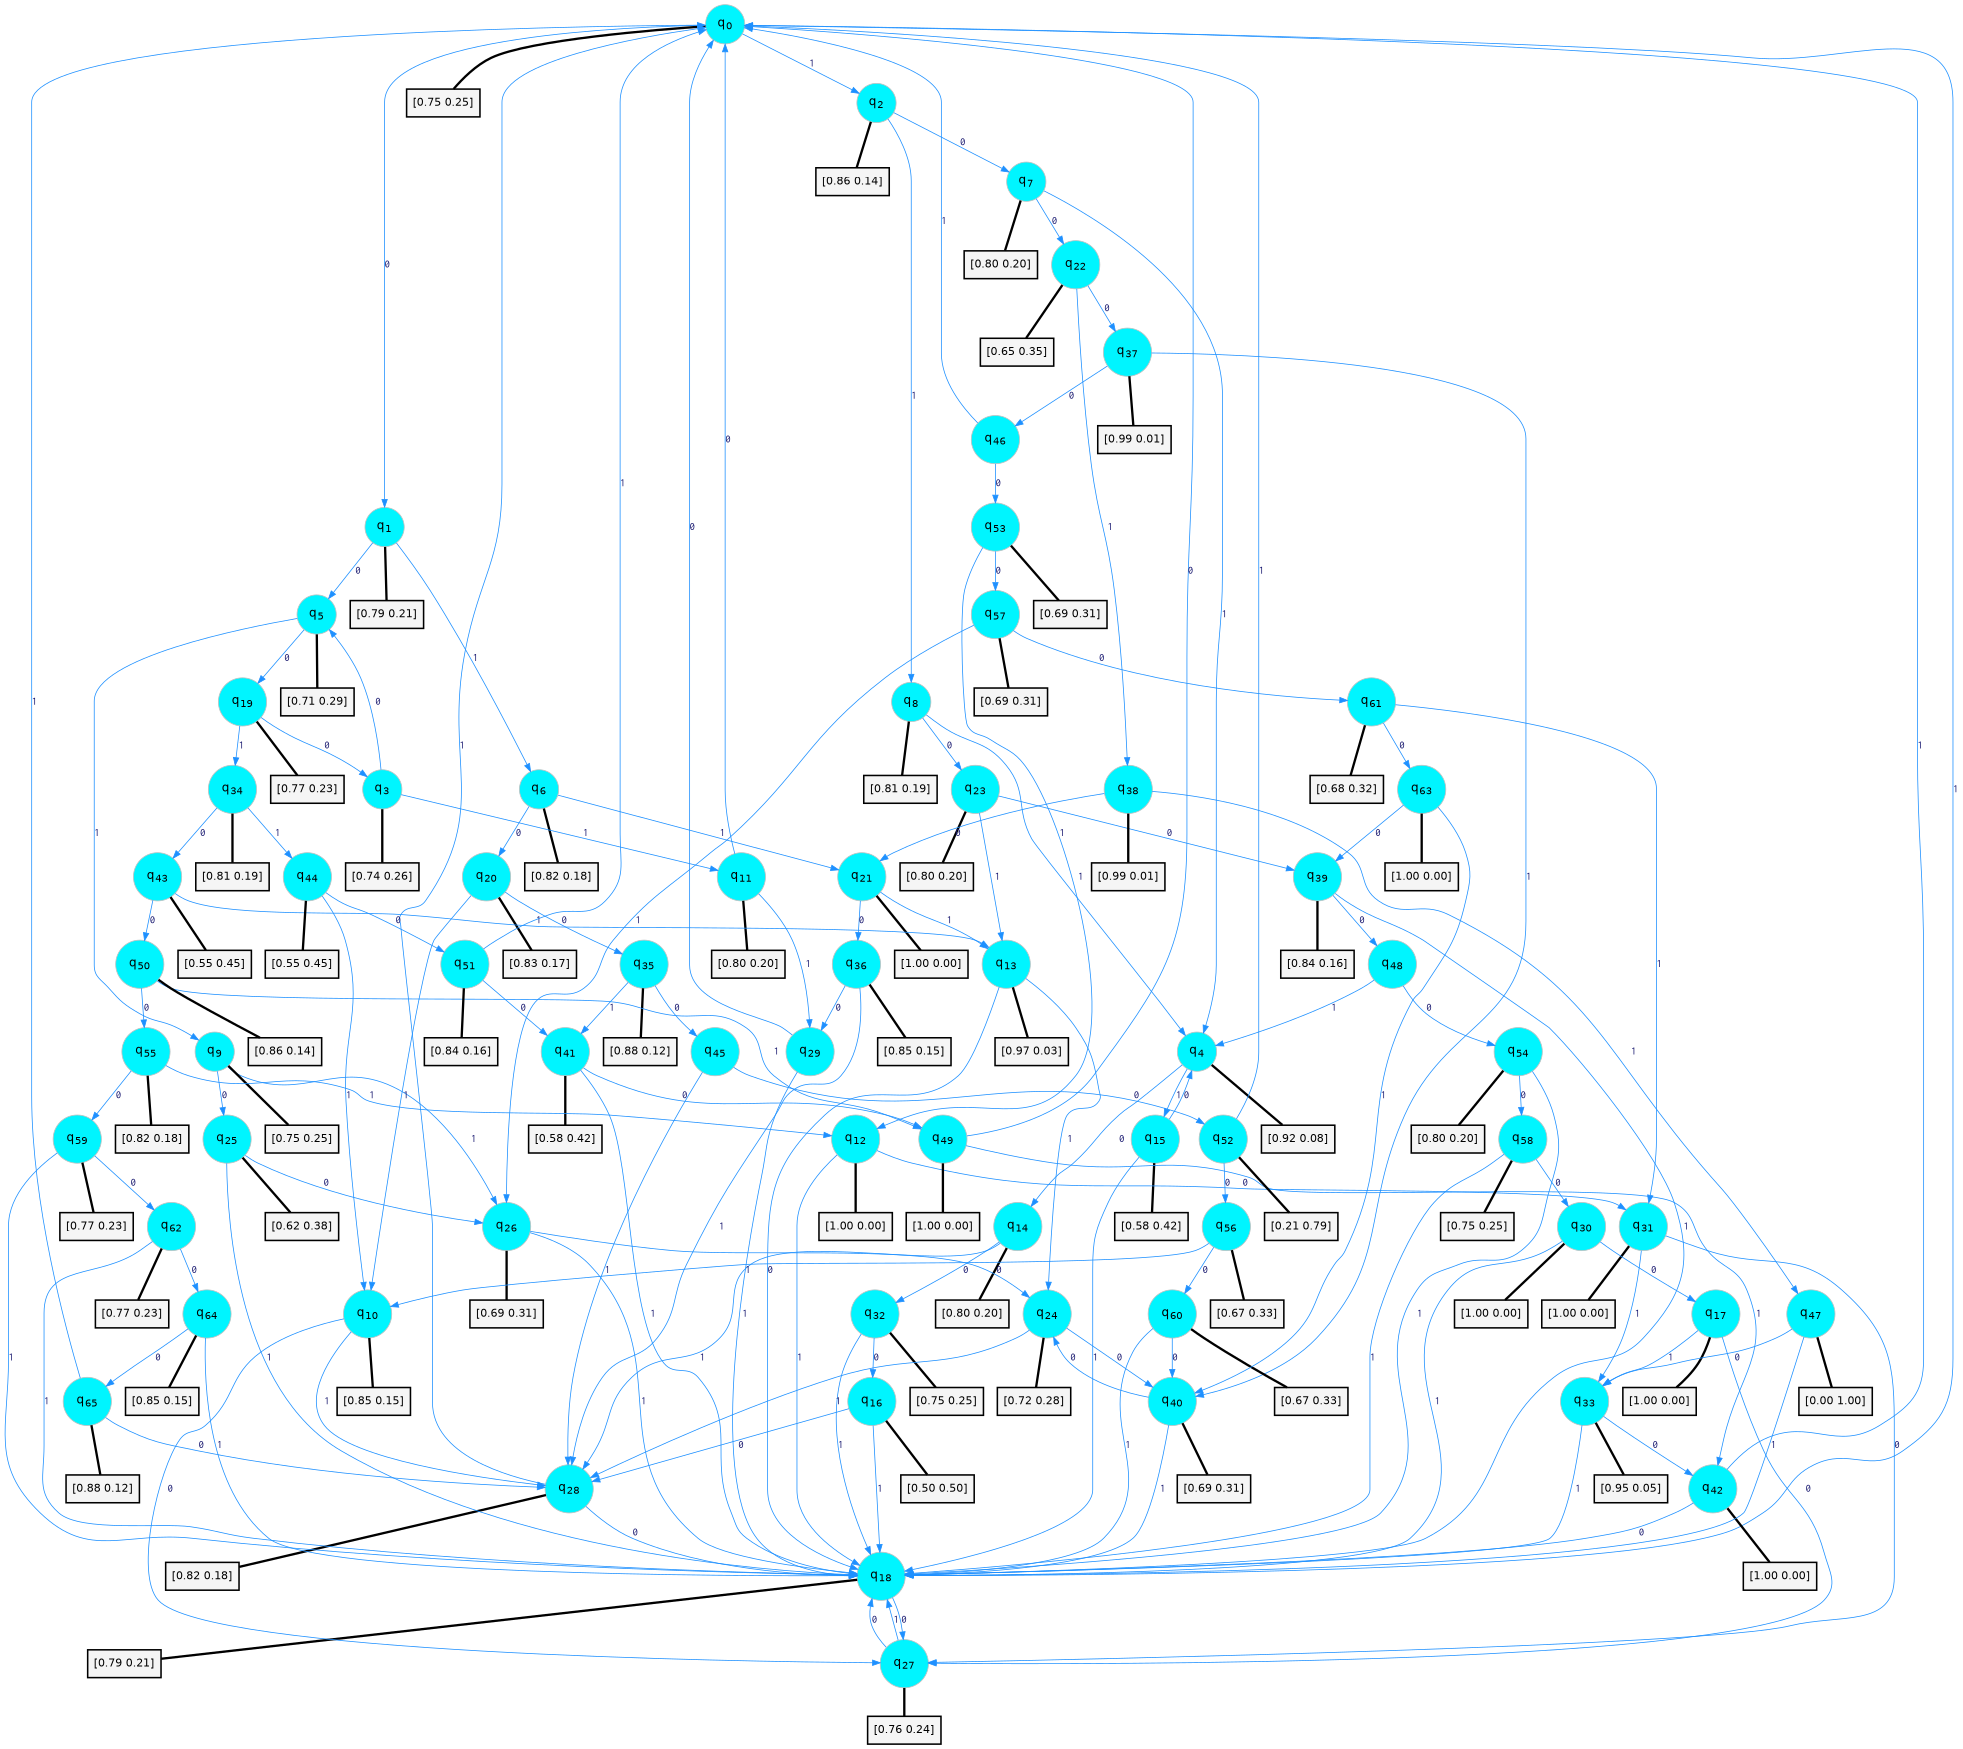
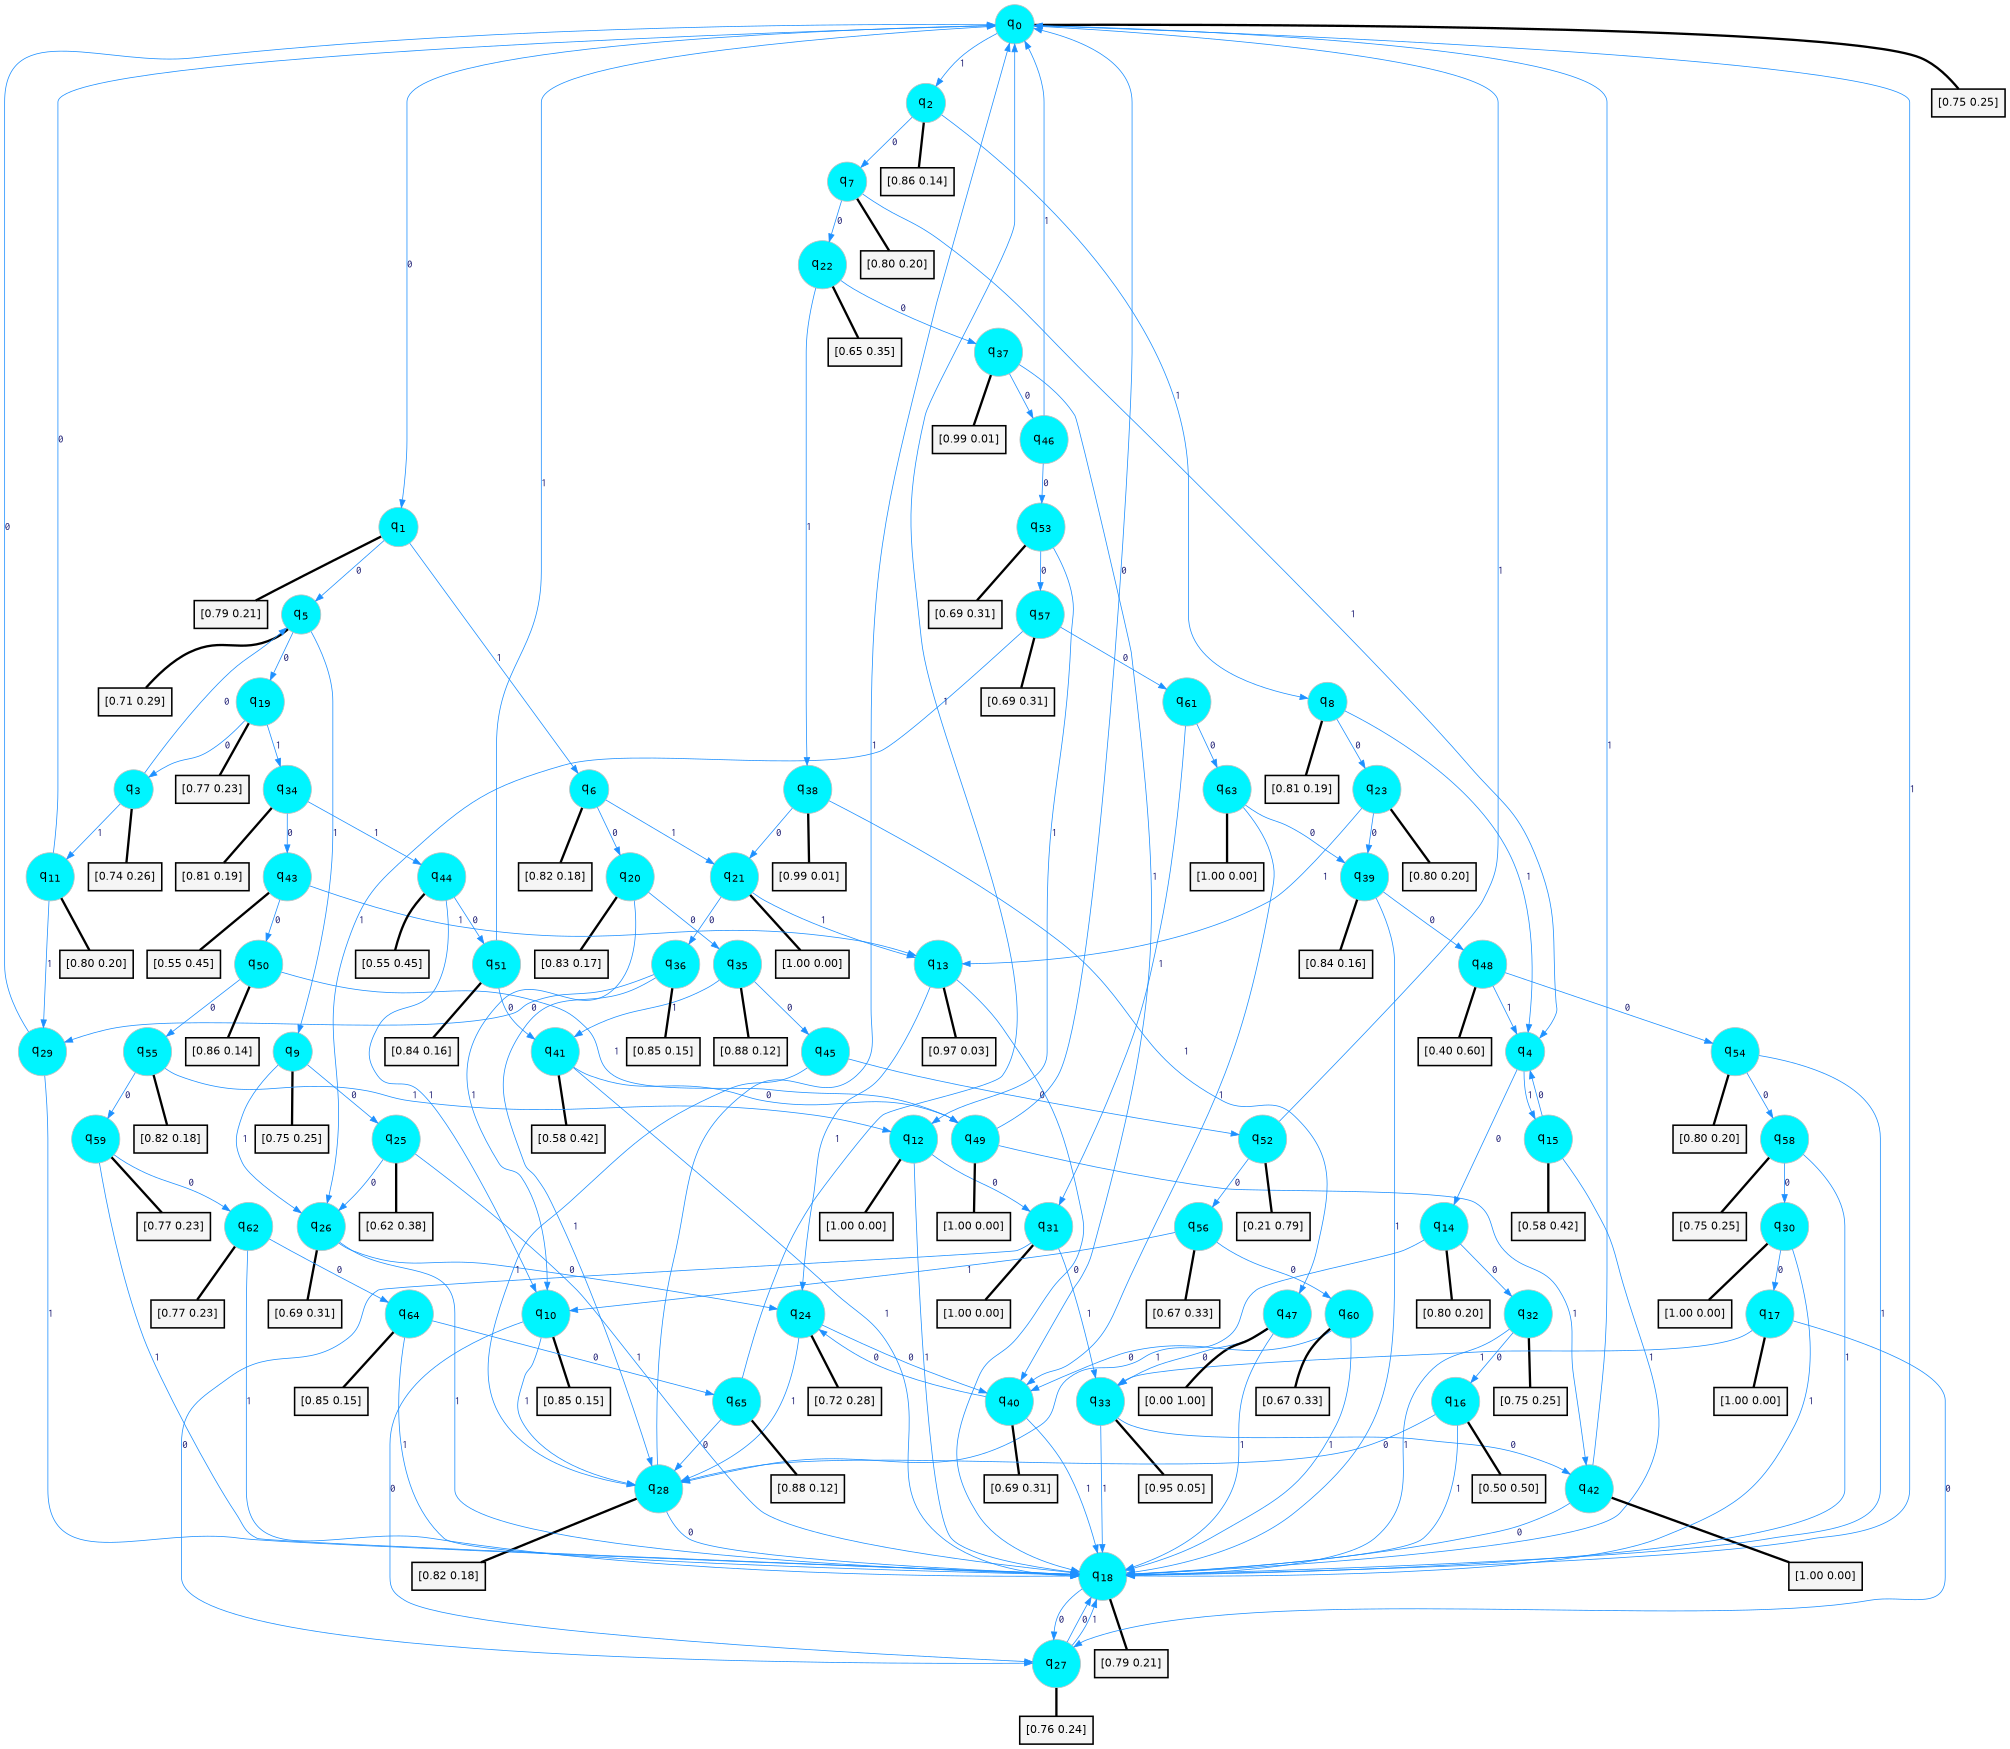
node "[0.68 0.32]": removed
node "[0.40 0.60]": added
node "[0.92 0.08]": removed
